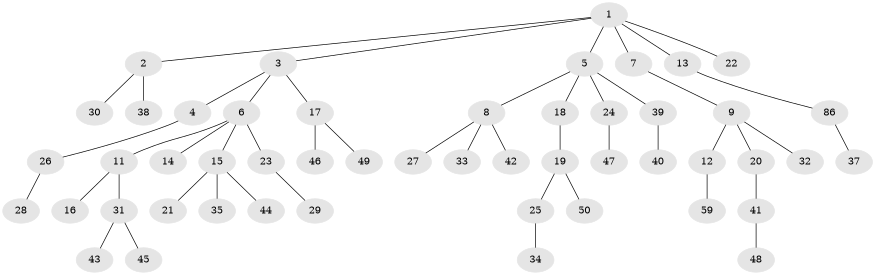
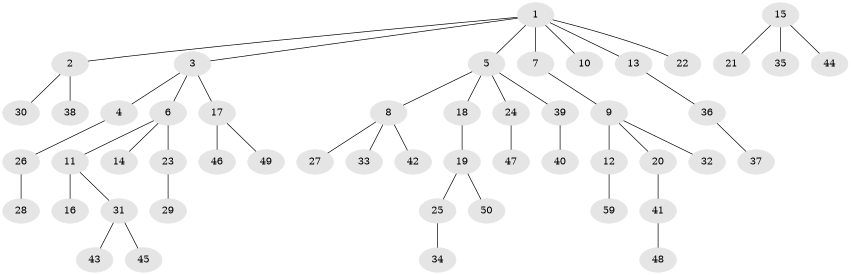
node "10": added
node "86": label "86" -> "36"
edge "6" -- "15": removed
